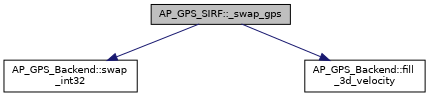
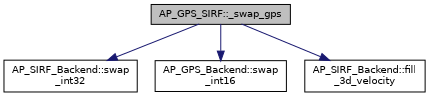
node "AP_GPS_Backend::swap _int32": label "AP_GPS_Backend::swap _int32" -> "AP_SIRF_Backend::swap _int32"
node "AP_GPS_Backend::swap _int16": added
node "AP_GPS_Backend::fill _3d_velocity": label "AP_GPS_Backend::fill _3d_velocity" -> "AP_SIRF_Backend::fill _3d_velocity"
